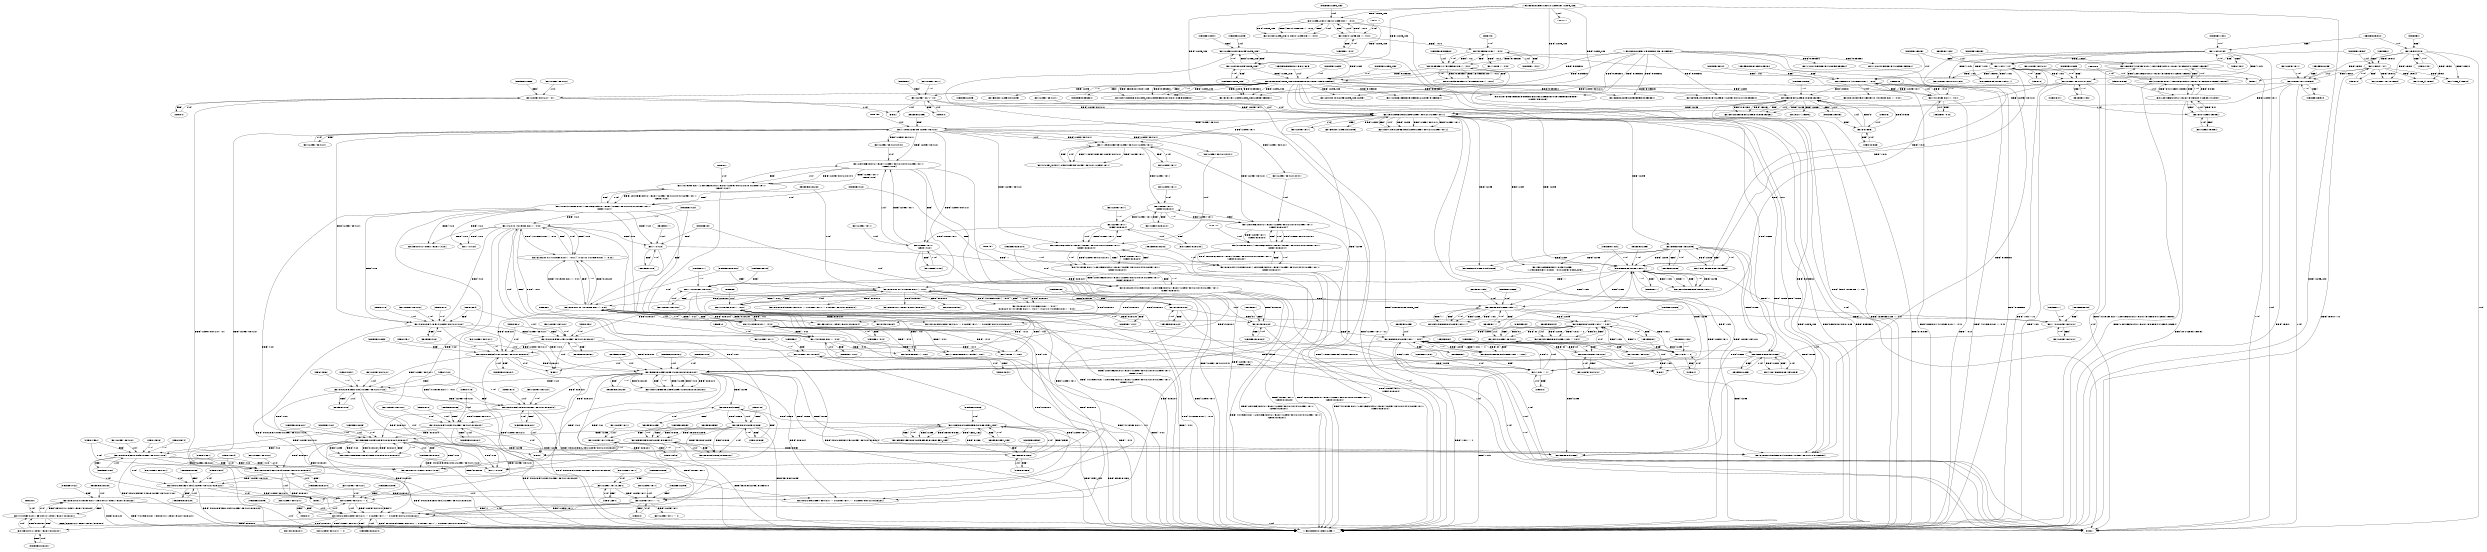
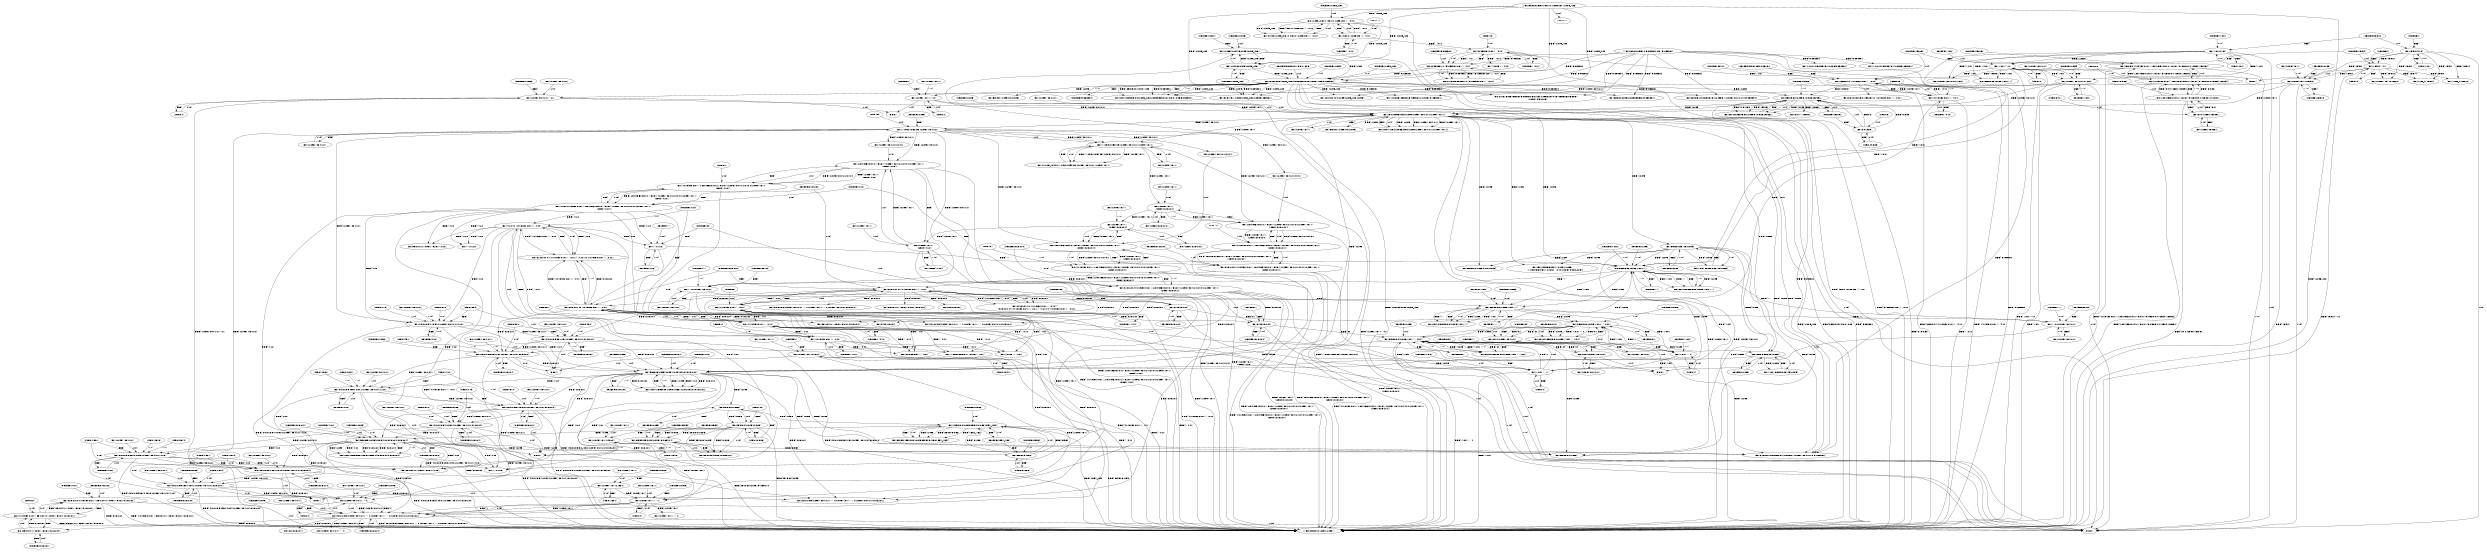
edge "(Call,sizeof(*chroma1))" -> "(Call,image->rows* sizeof(*chroma1))": label "CFG: " -> "AST: "
edge "(Call,exception != (ExceptionInfo *) NULL)" -> "(MethodReturn,static Image *)": now "(Call,(ExceptionInfo *) NULL)" -> "(MethodReturn,static Image *)"
